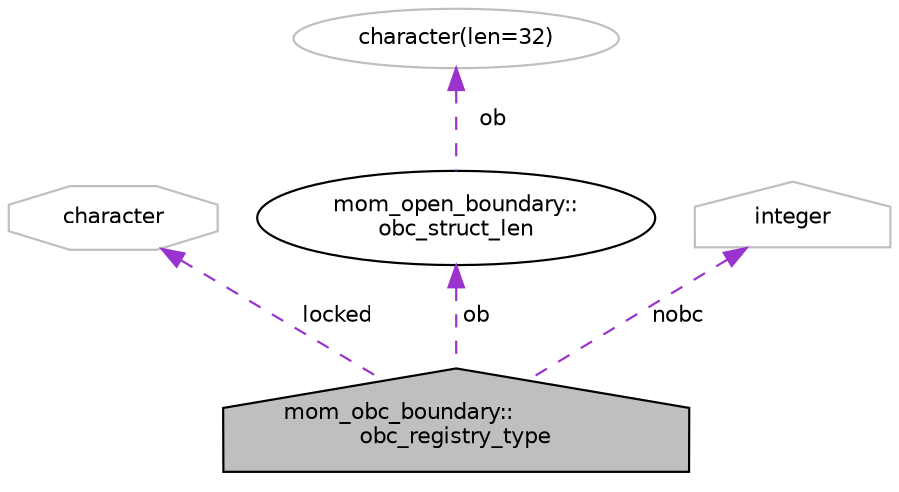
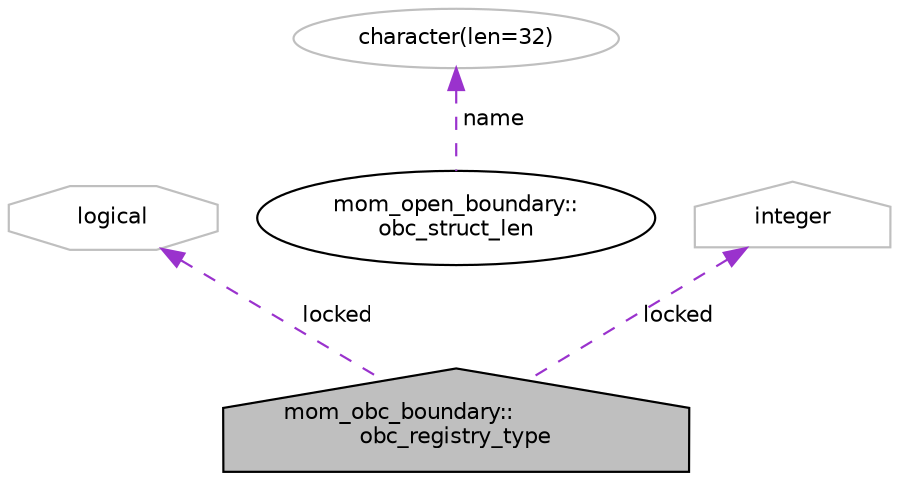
edge "mom_open_boundary:: obc_struct_len" -> "character(len=32)": label " ob" -> " name"
node "character": label "character" -> "logical"
edge "mom_obc_boundary:: obc_registry_type" -> "integer": label " nobc" -> " locked"
edge "mom_obc_boundary:: obc_registry_type" -> "mom_open_boundary:: obc_struct_len": removed, label "ob"
